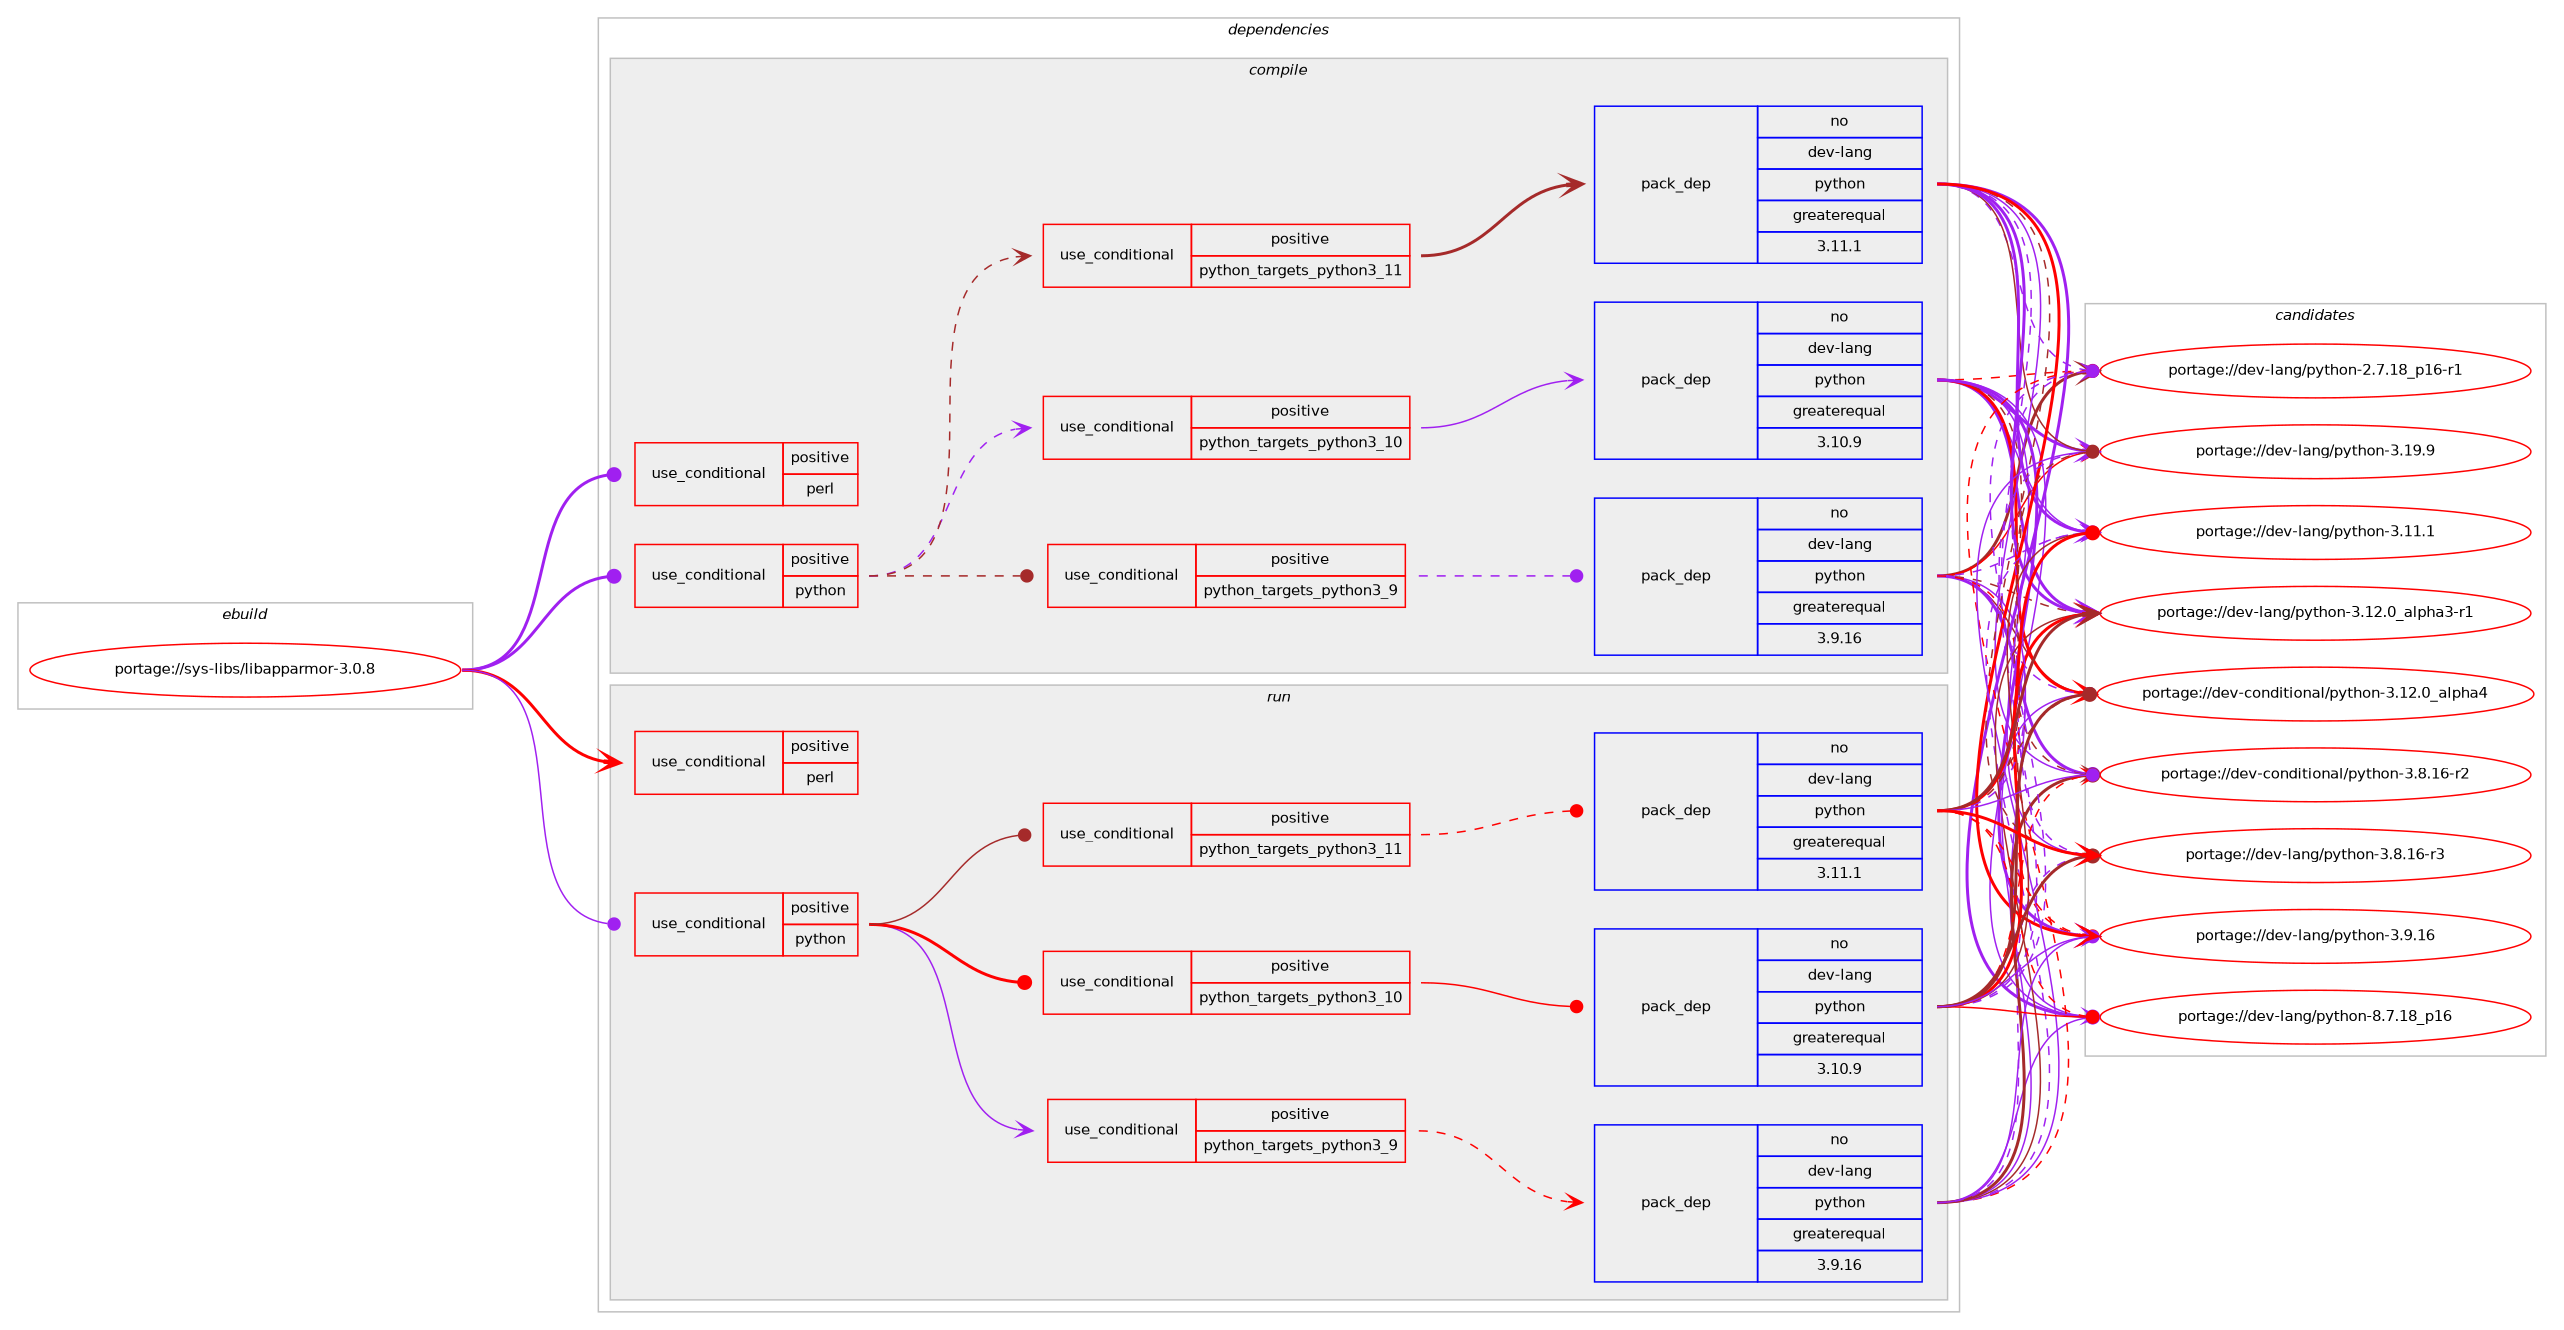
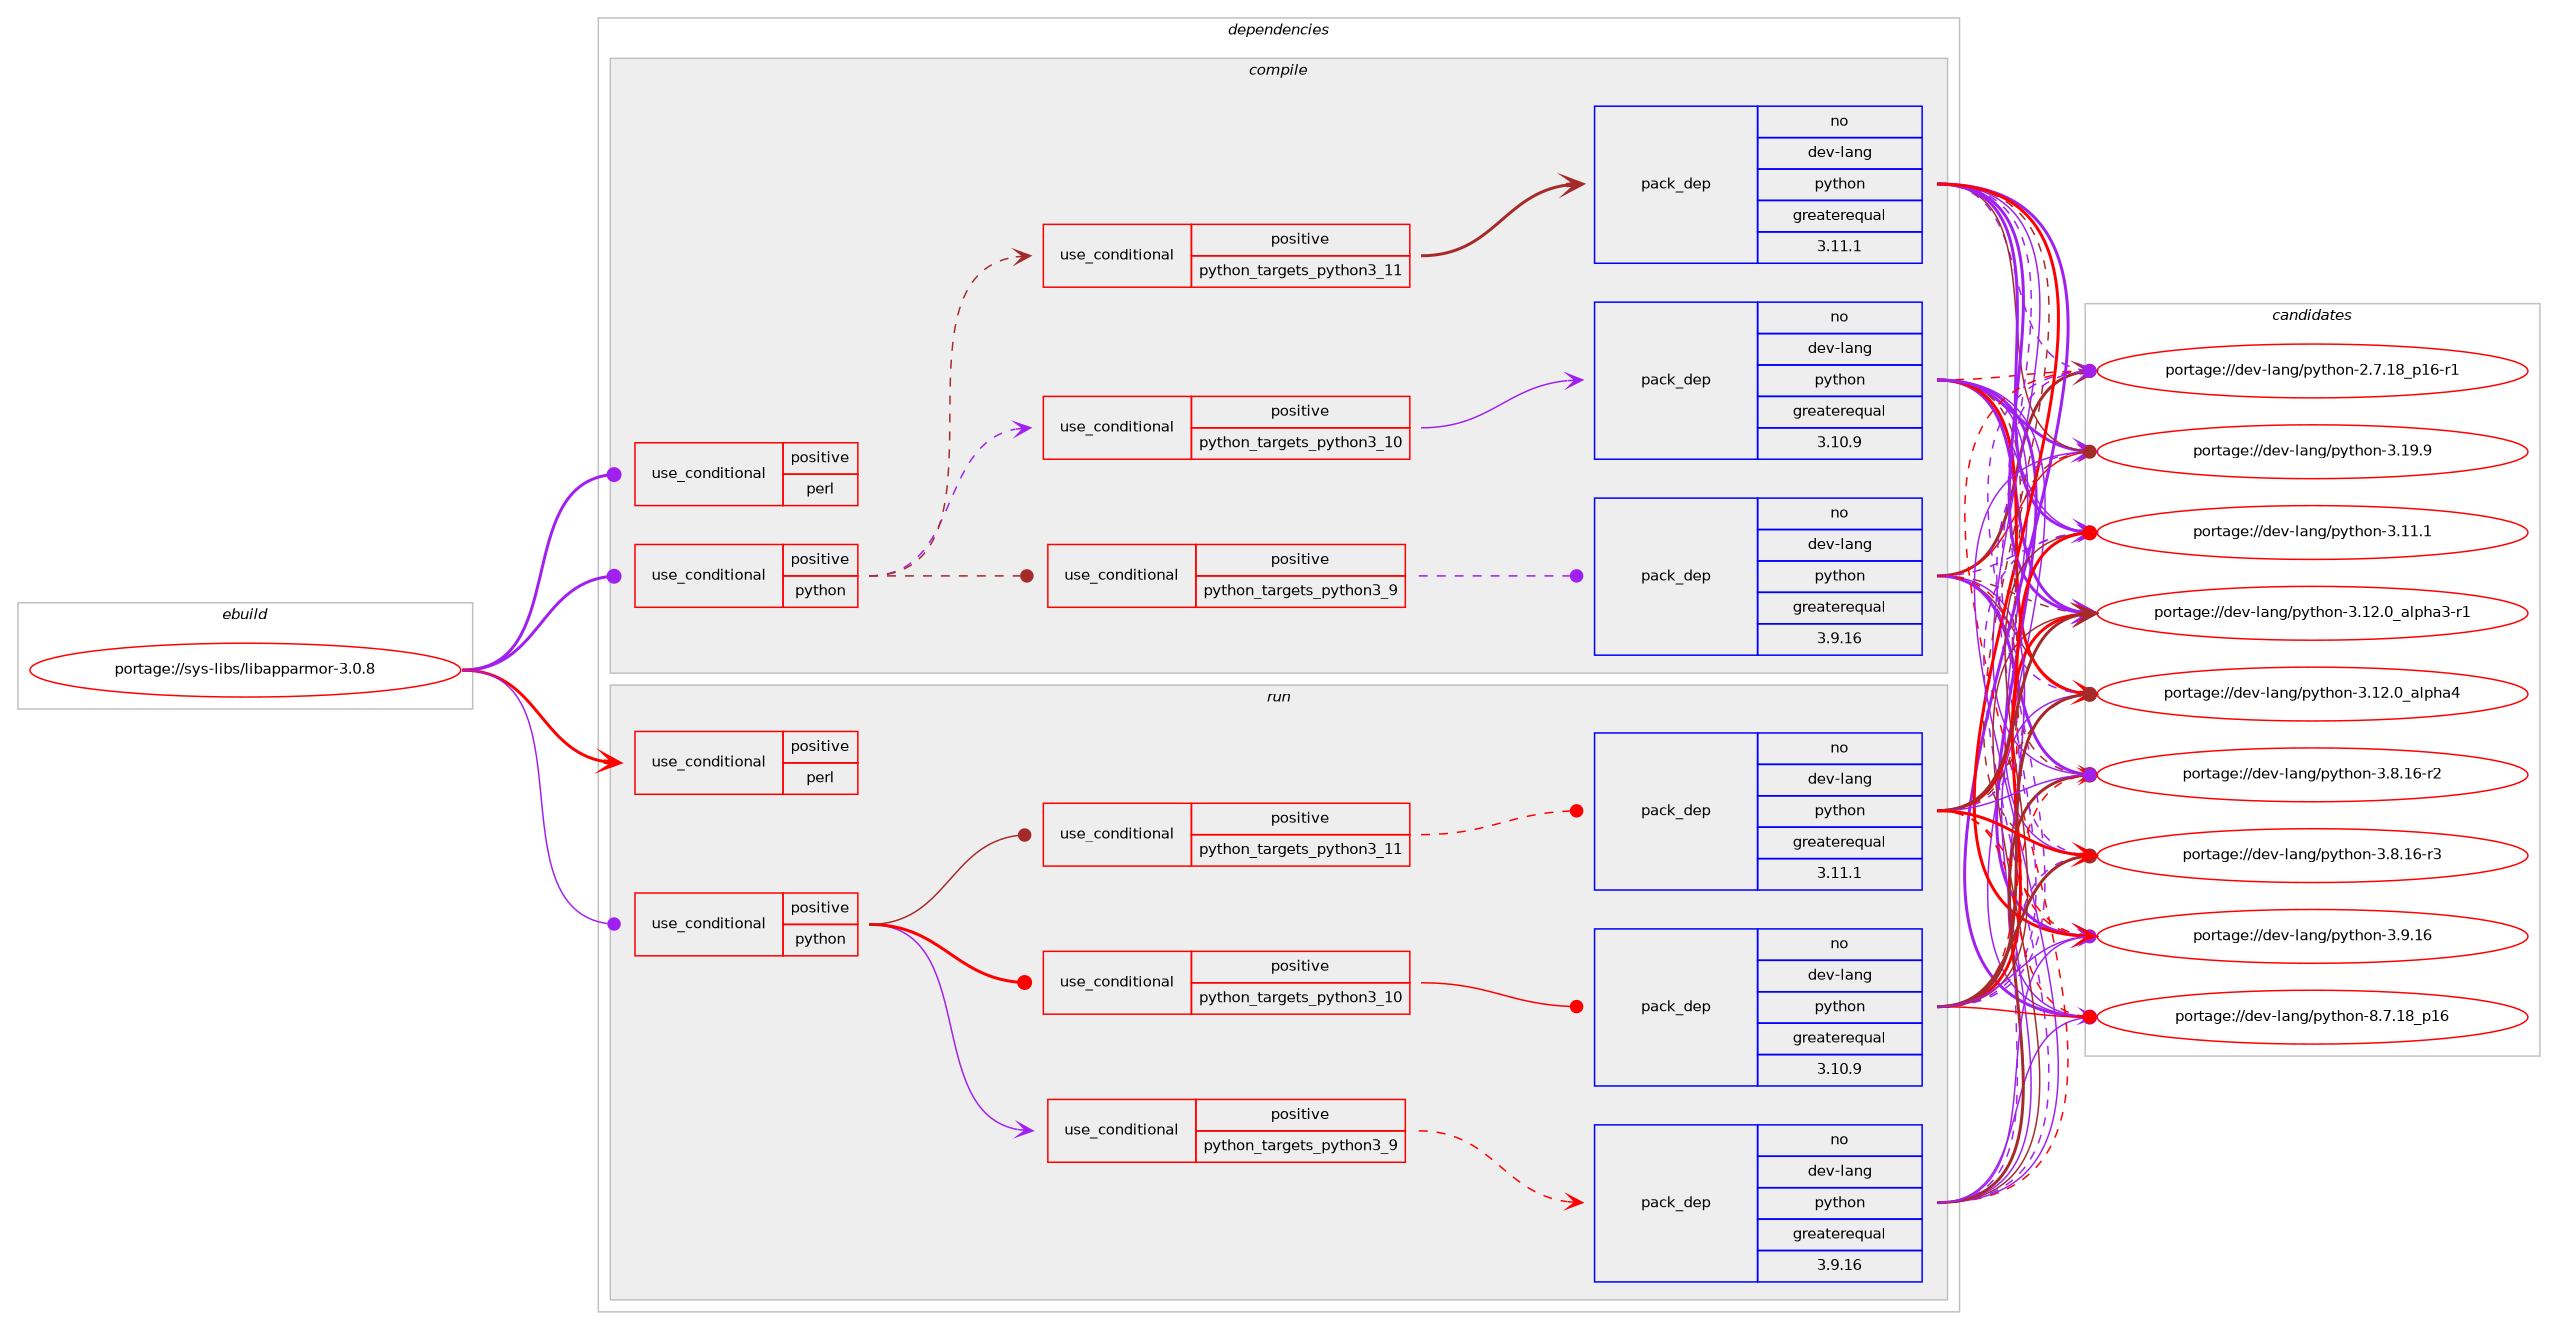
node "portage://dev-conditional/python-3.12.0_alpha4": label "portage://dev-conditional/python-3.12.0_alpha4" -> "portage://dev-lang/python-3.12.0_alpha4"
node "portage://dev-conditional/python-3.8.16-r2": label "portage://dev-conditional/python-3.8.16-r2" -> "portage://dev-lang/python-3.8.16-r2"
